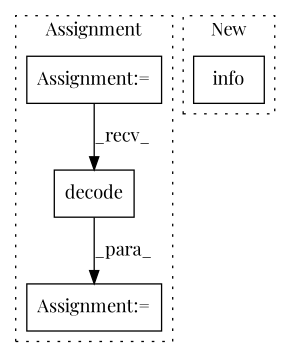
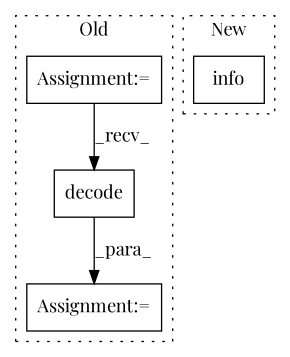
cluster "Assignment": label "Assignment" -> "Old"
